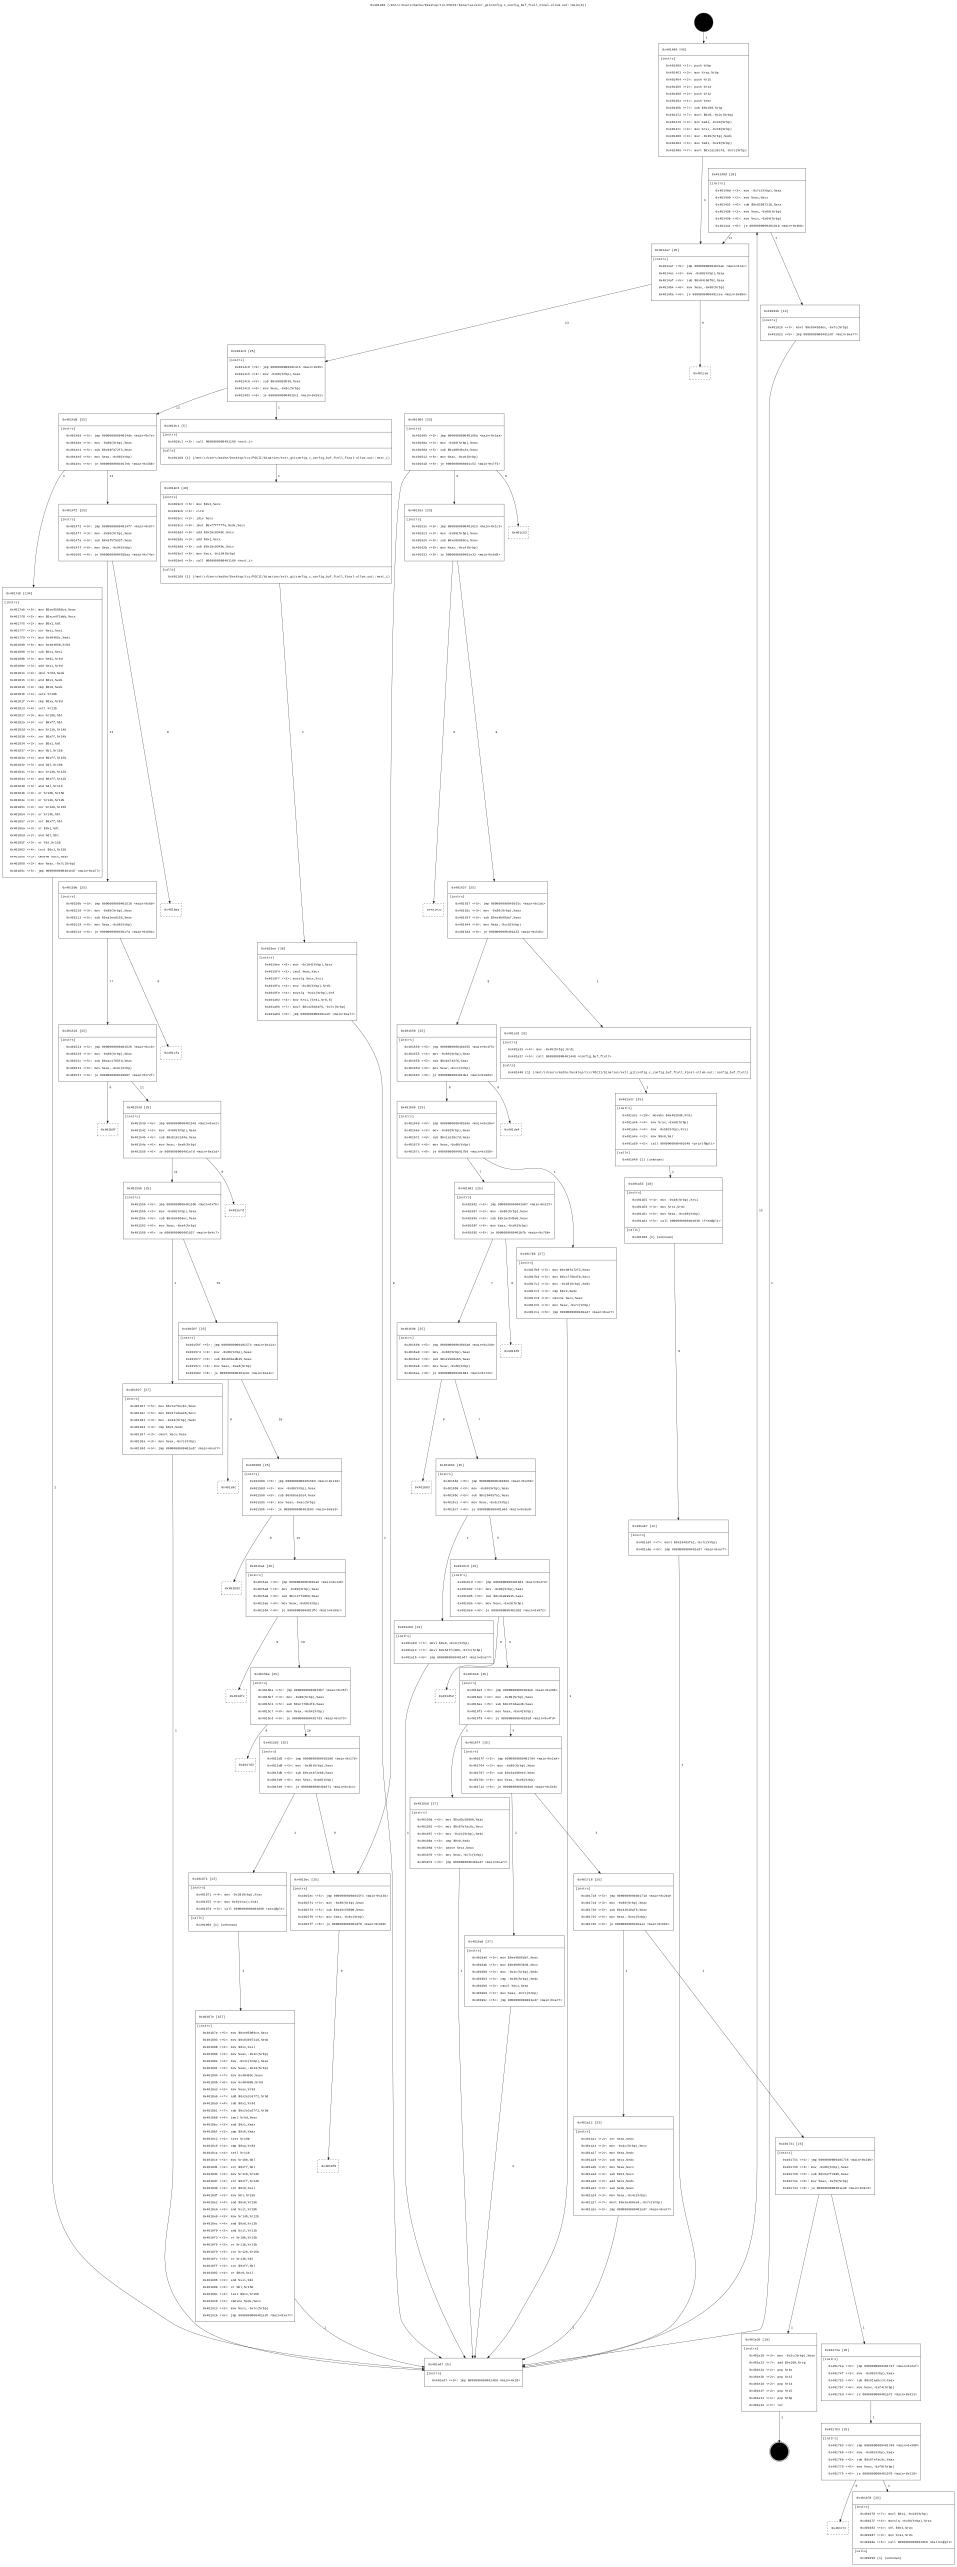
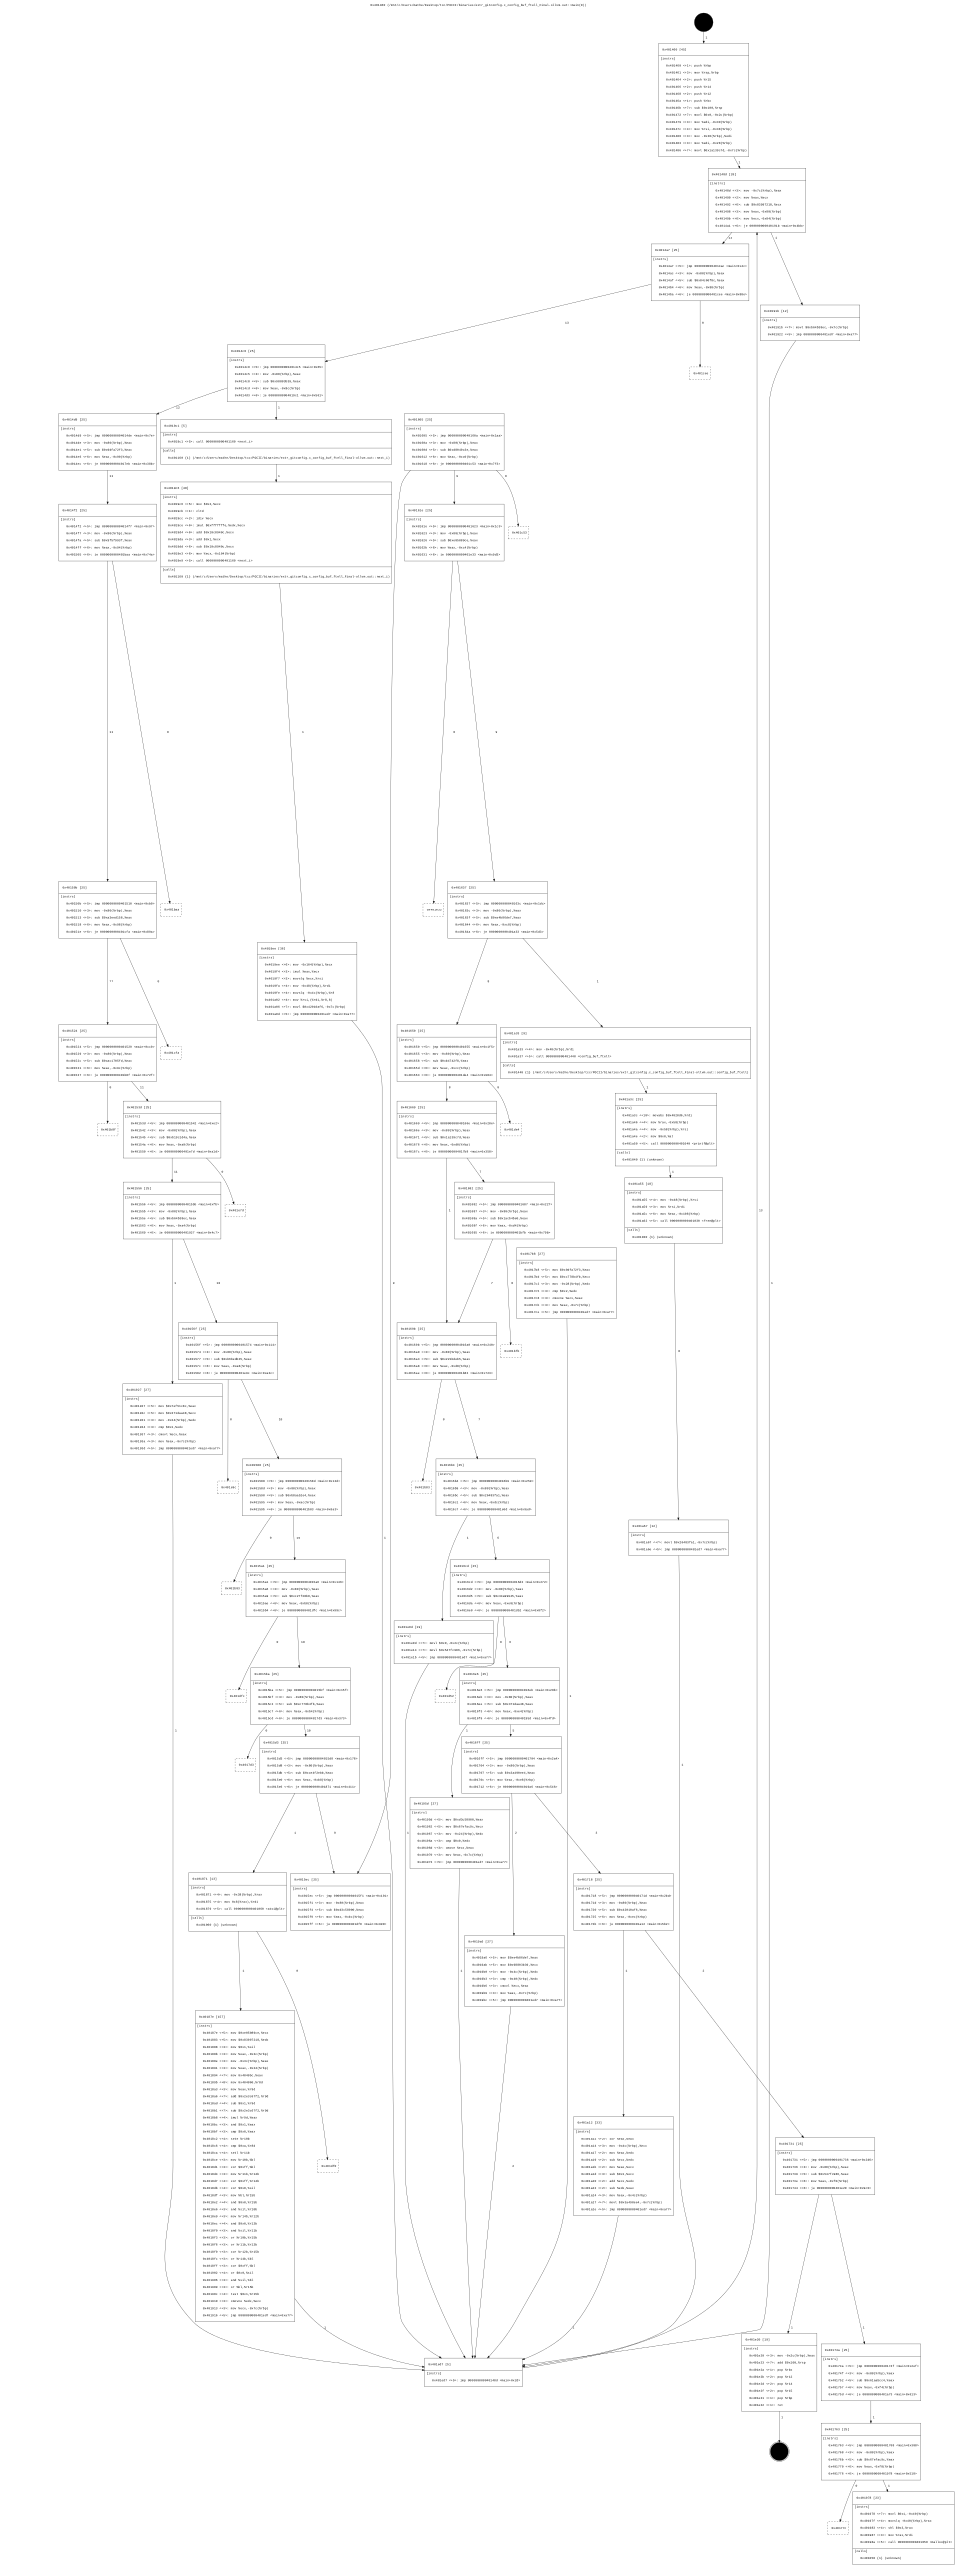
edge "0x401460 [45]" -> "0x4014a7 [25]": now "0x401460 [45]" -> "0x40148d [26]"
node "0x4017eb [134]": removed
edge "0x401669 [25]" -> "0x4017b8 [27]": now "0x401669 [25]" -> "0x40169b [25]"
edge "0x4015ec [25]" -> "0x401df0": now "0x401871 [13]" -> "0x401df0"
